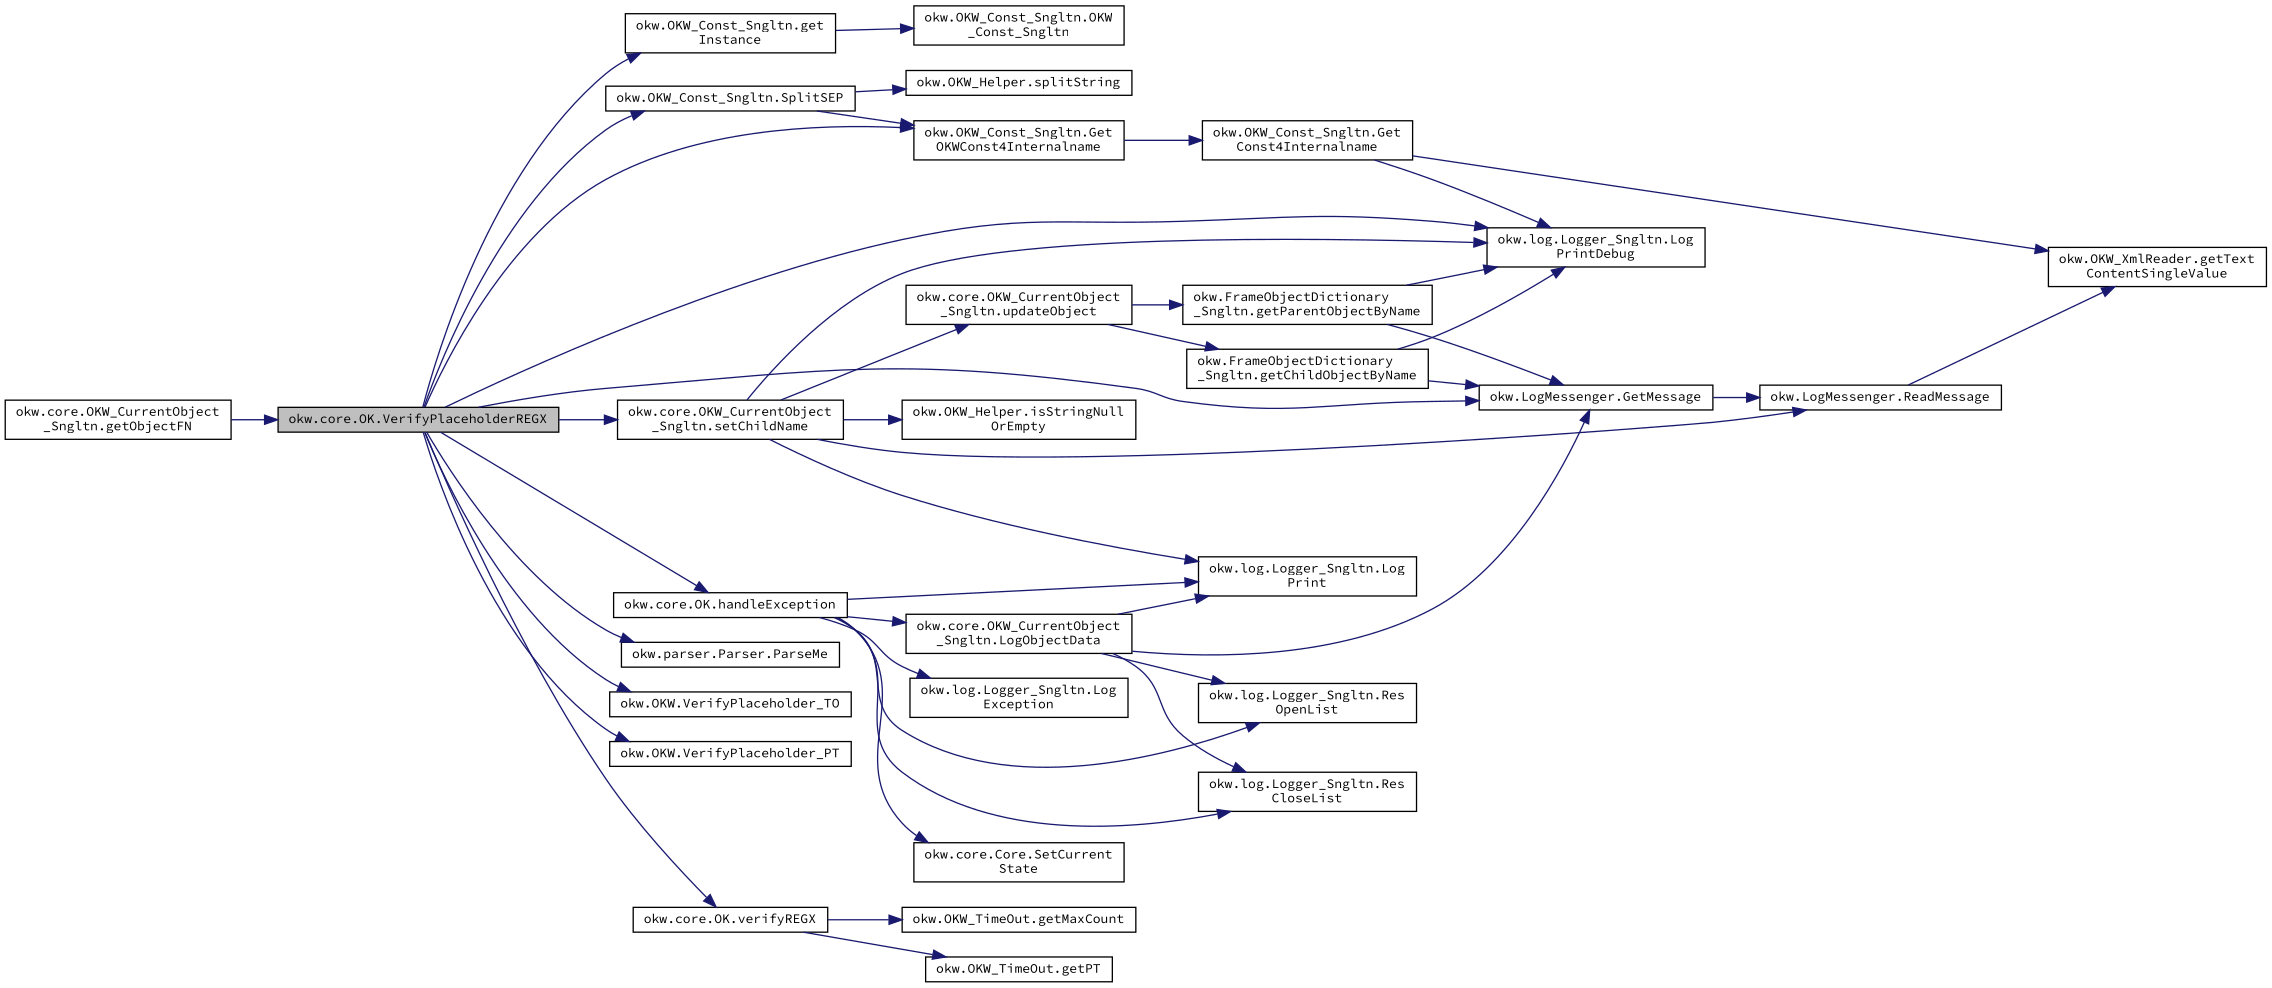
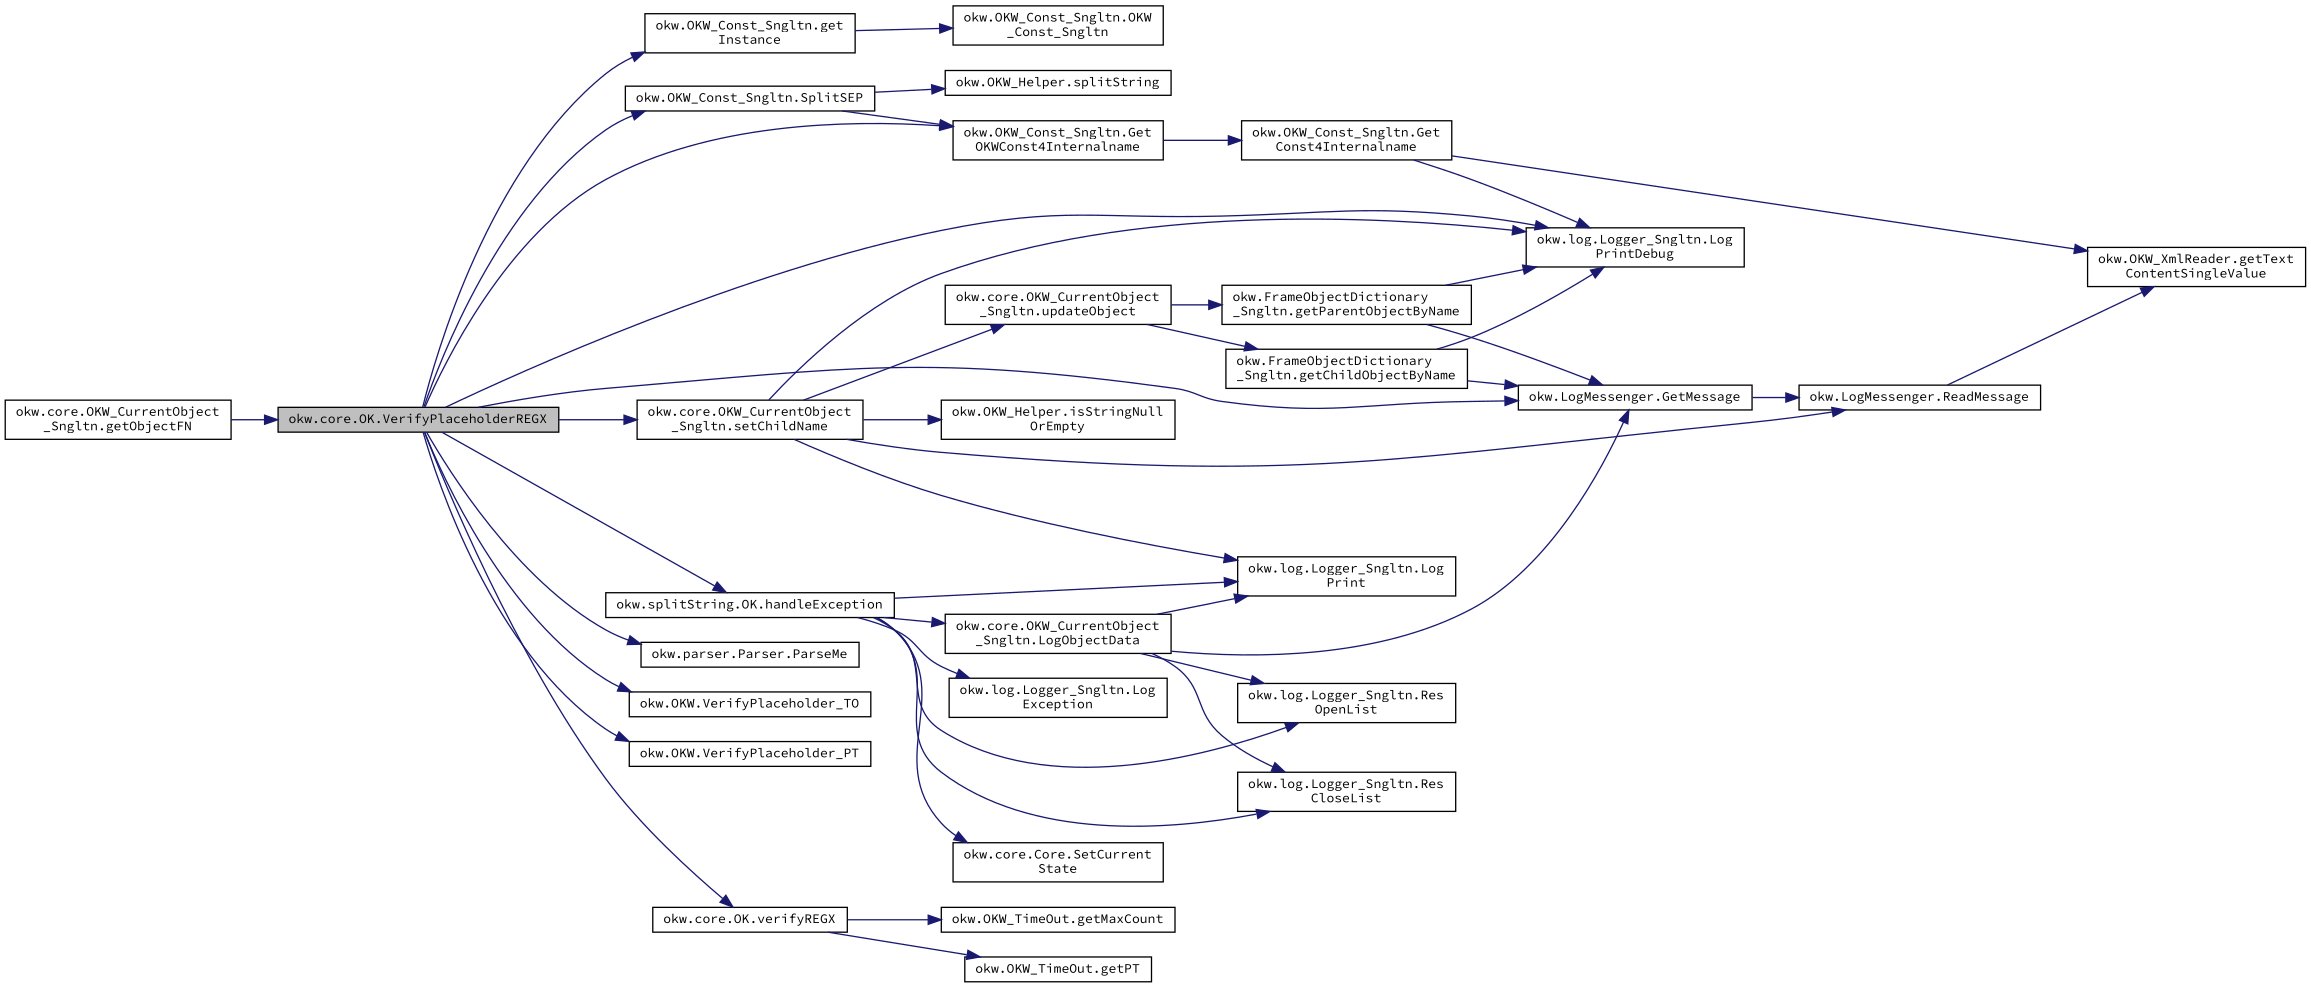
node "okw.core.OK.handleException": label "okw.core.OK.handleException" -> "okw.splitString.OK.handleException"
